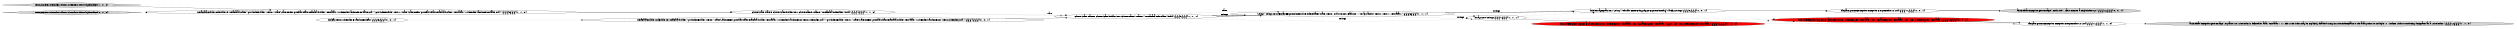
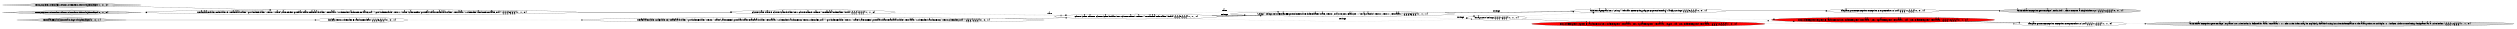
node "testAliasResolutionNotAllowingMultipleIndices['0', '0', '1']": added
